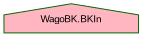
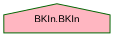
node "WagoBK.BKIn": label "WagoBK.BKIn" -> "BKIn.BKIn"
